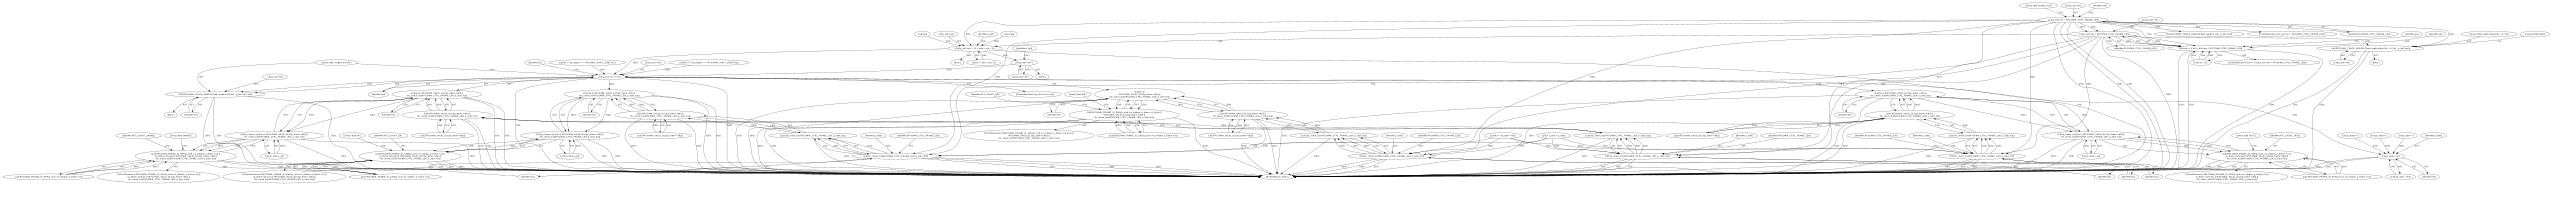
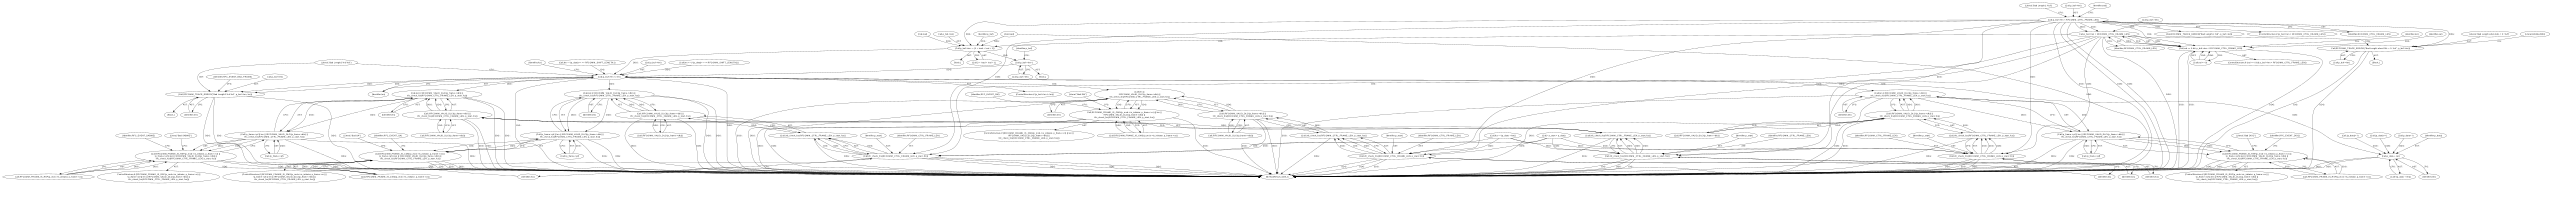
node "(Identifier,RFC_EVENT_BAD_FRAME)": added
edge "(Call,p_buf->len -= (3 + !ead + !eal + 1))" -> "(MethodReturn,uint8_t)": now "(Call,!ead)" -> "(MethodReturn,uint8_t)"
